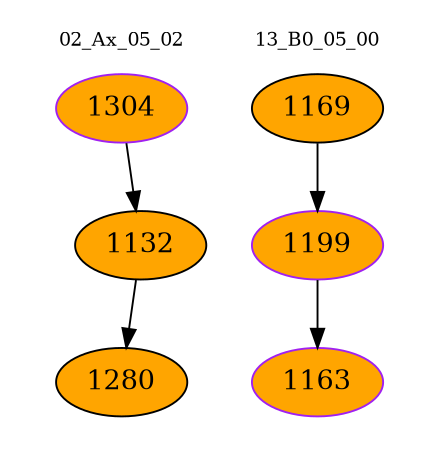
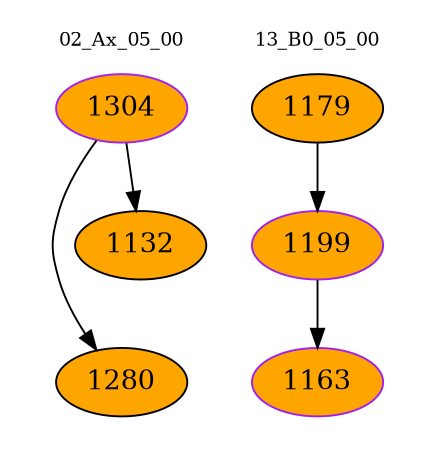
cluster "02_Ax_05_02": label "02_Ax_05_02" -> "02_Ax_05_00"
node "1169": label "1169" -> "1179"
edge "1132" -> "1280": now "1304" -> "1280"
